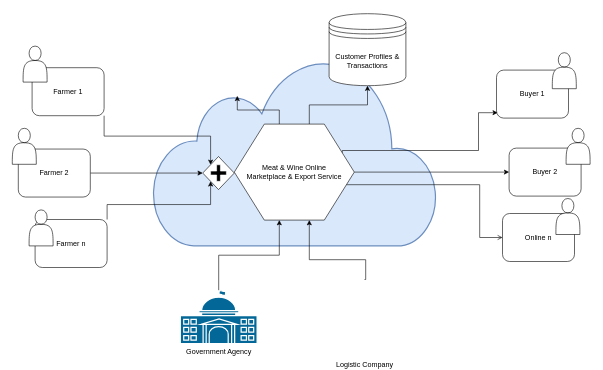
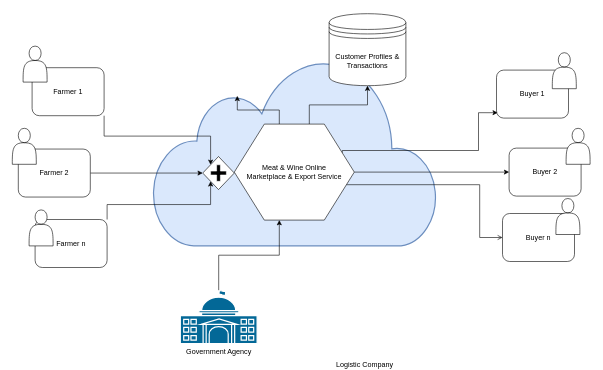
node "Online n": label "Online n" -> "Buyer n"
edge "Logistic Company" -> "Meat & Wine Online Marketplace & Export Service": removed
